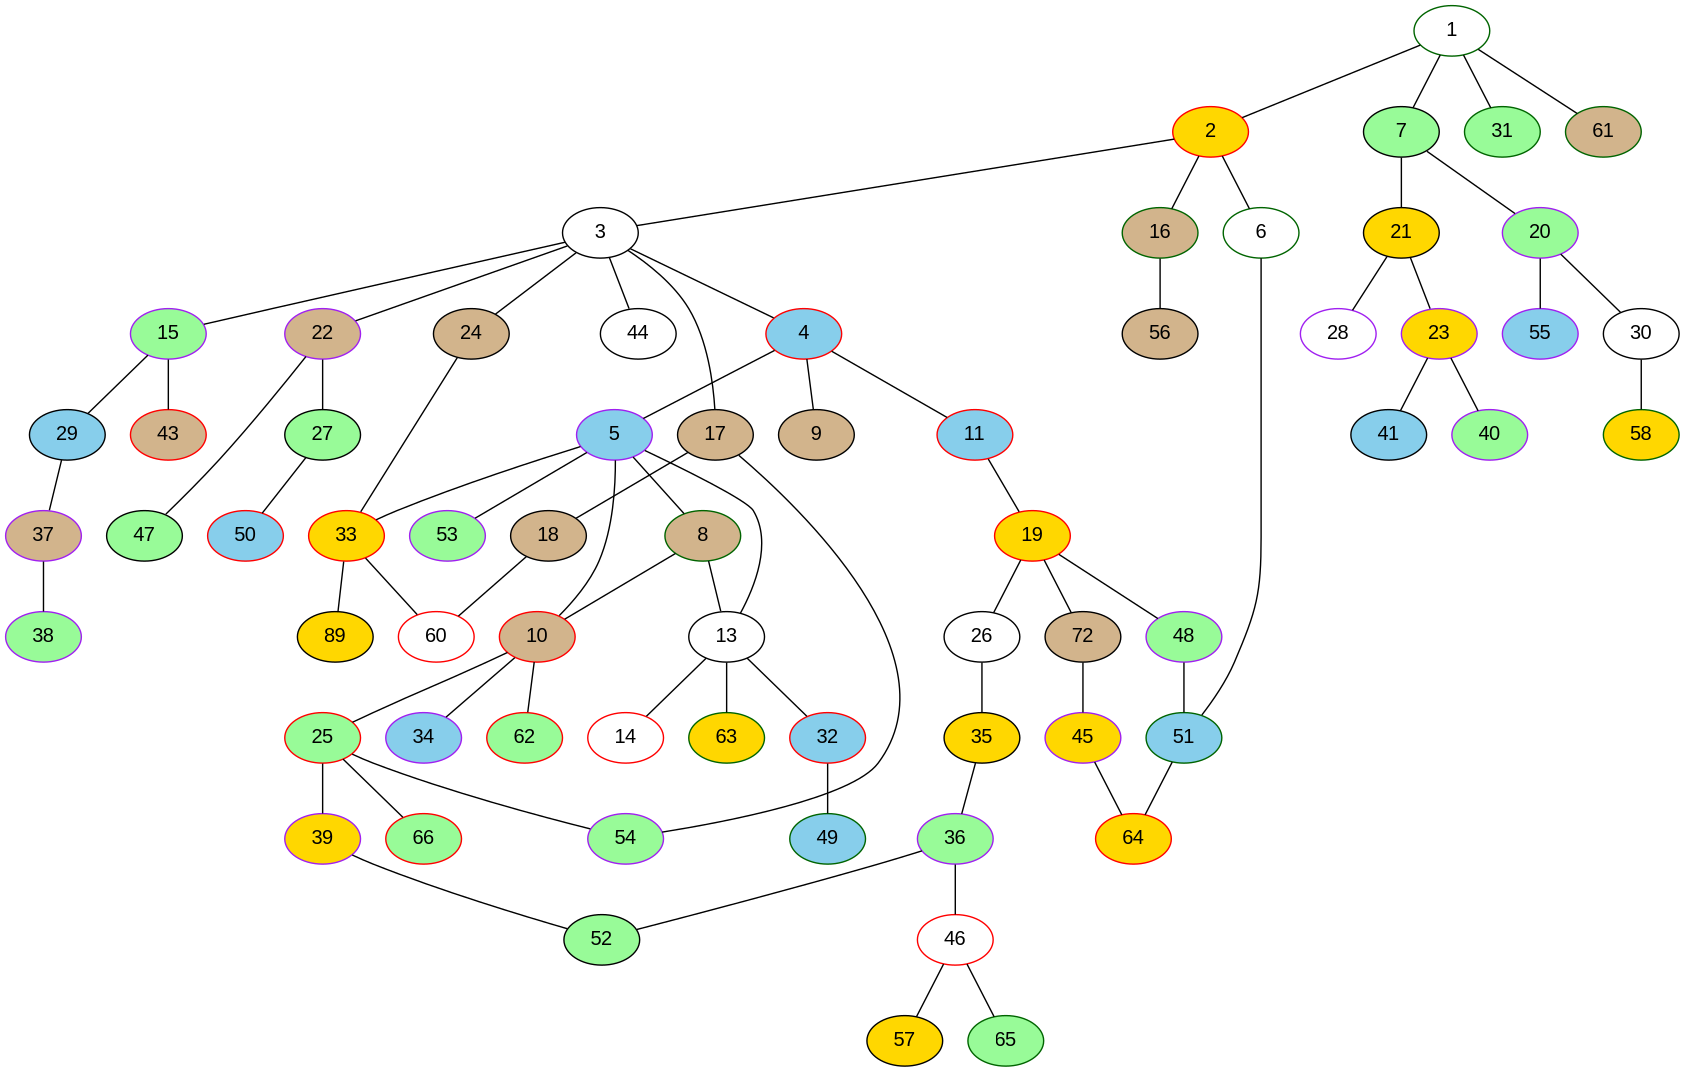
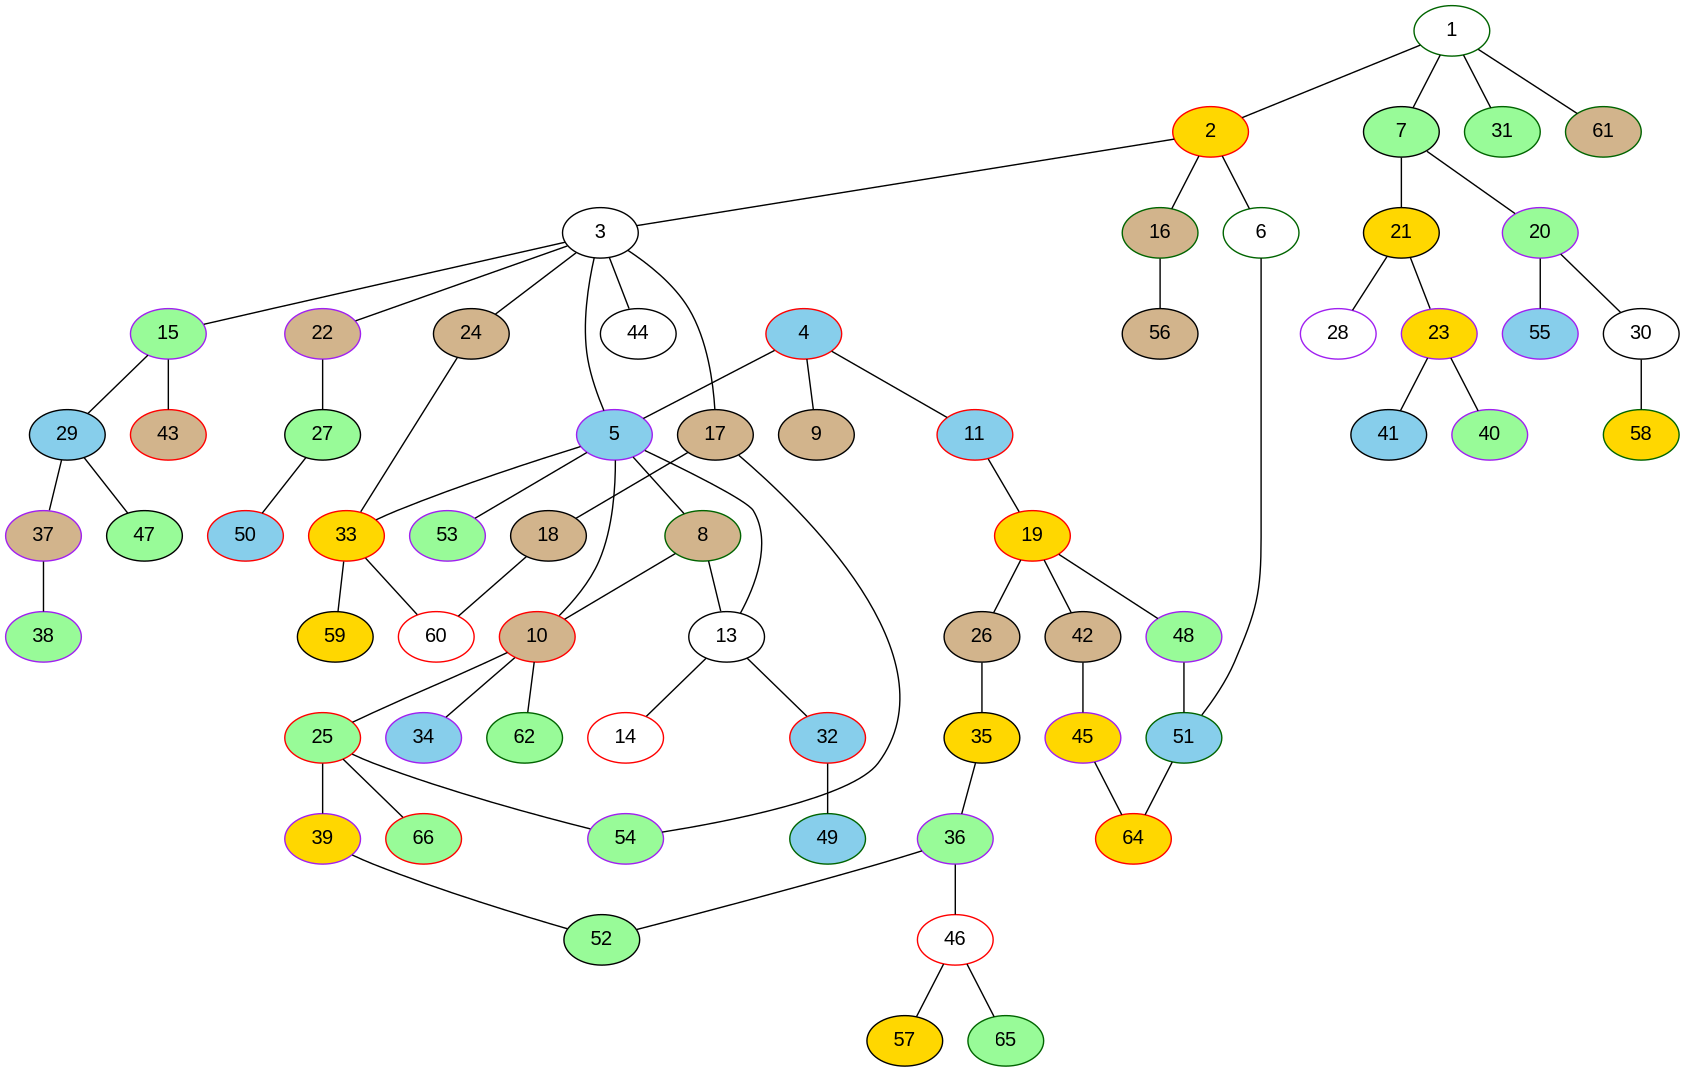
edge "3" -- "4": now "3" -- "5"
edge "22" -- "47": now "29" -- "47"
node "89": label "89" -> "59"
node "26": fillcolor white -> tan
node "72": label "72" -> "42"
node "62": color red -> darkgreen
node "63": removed
